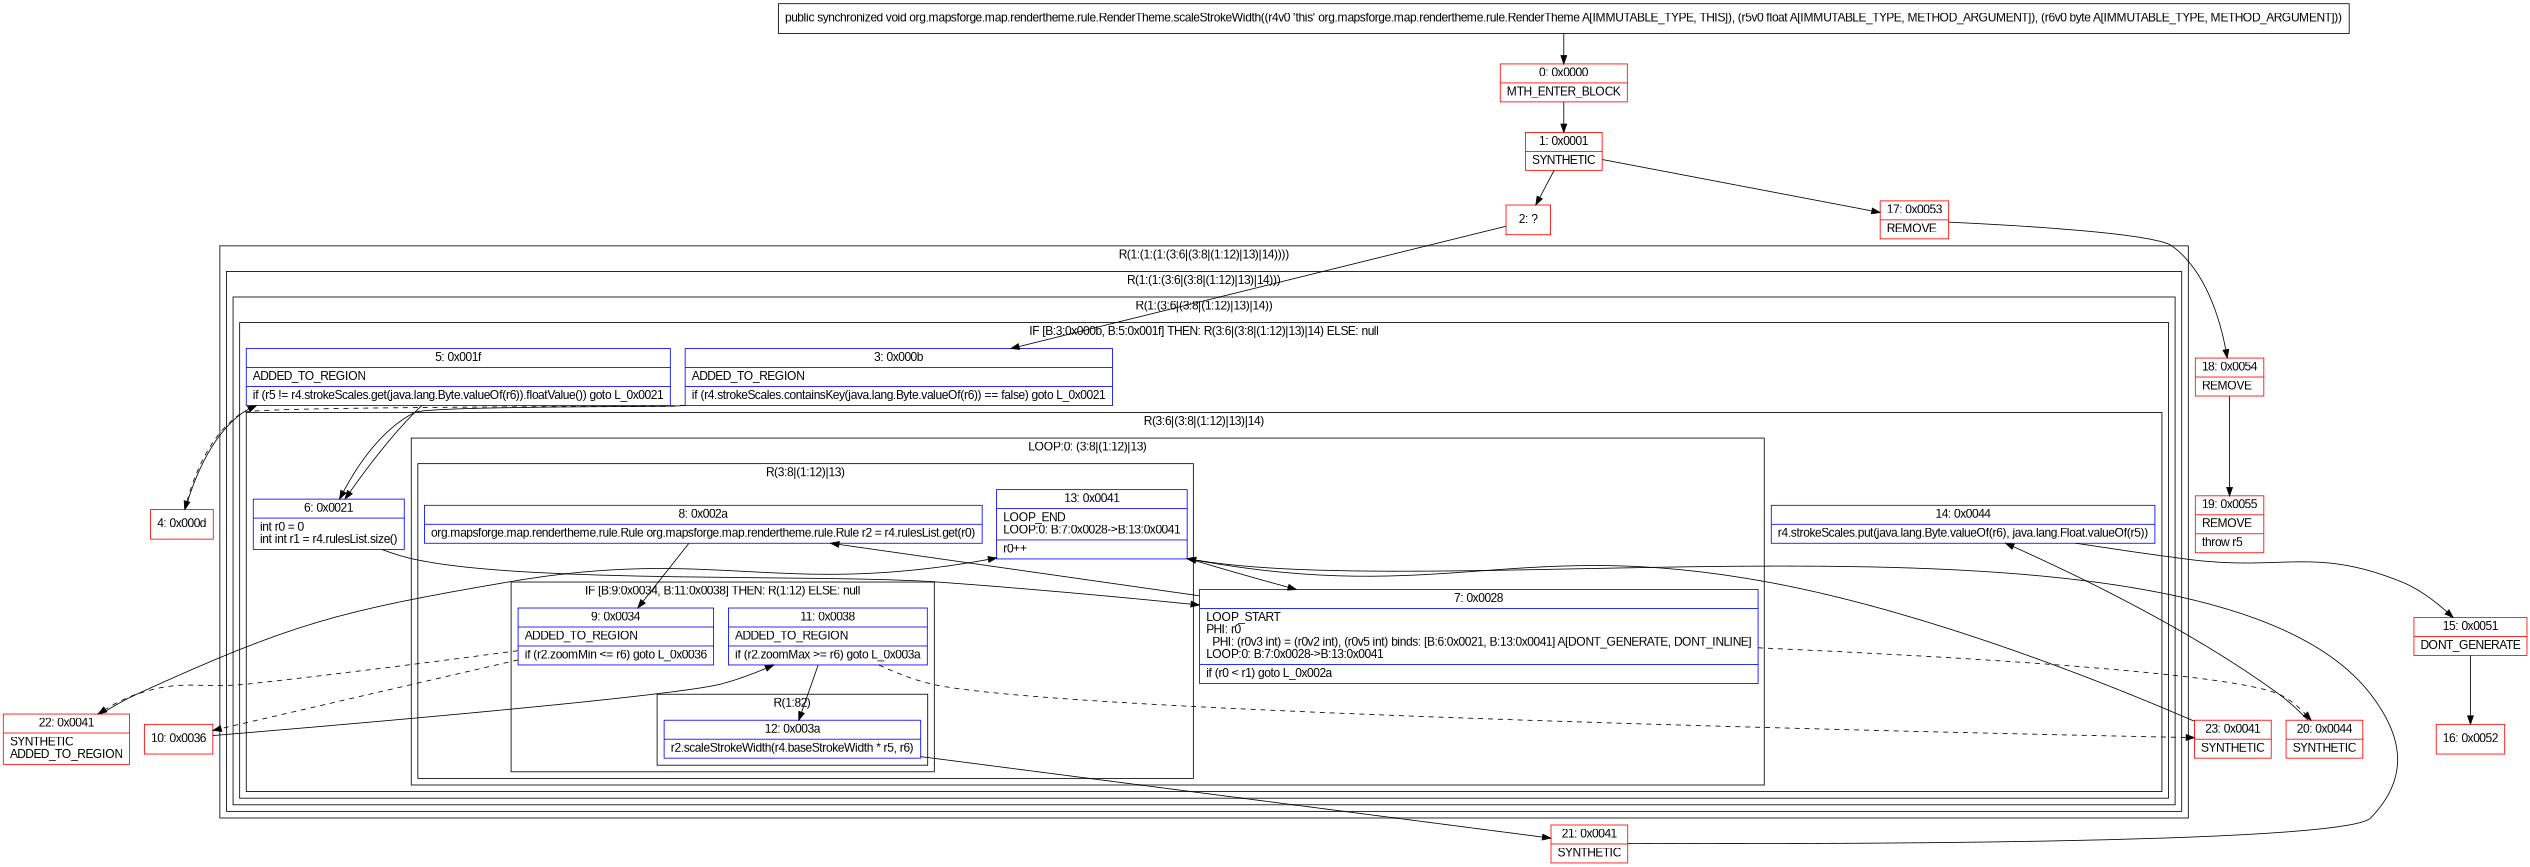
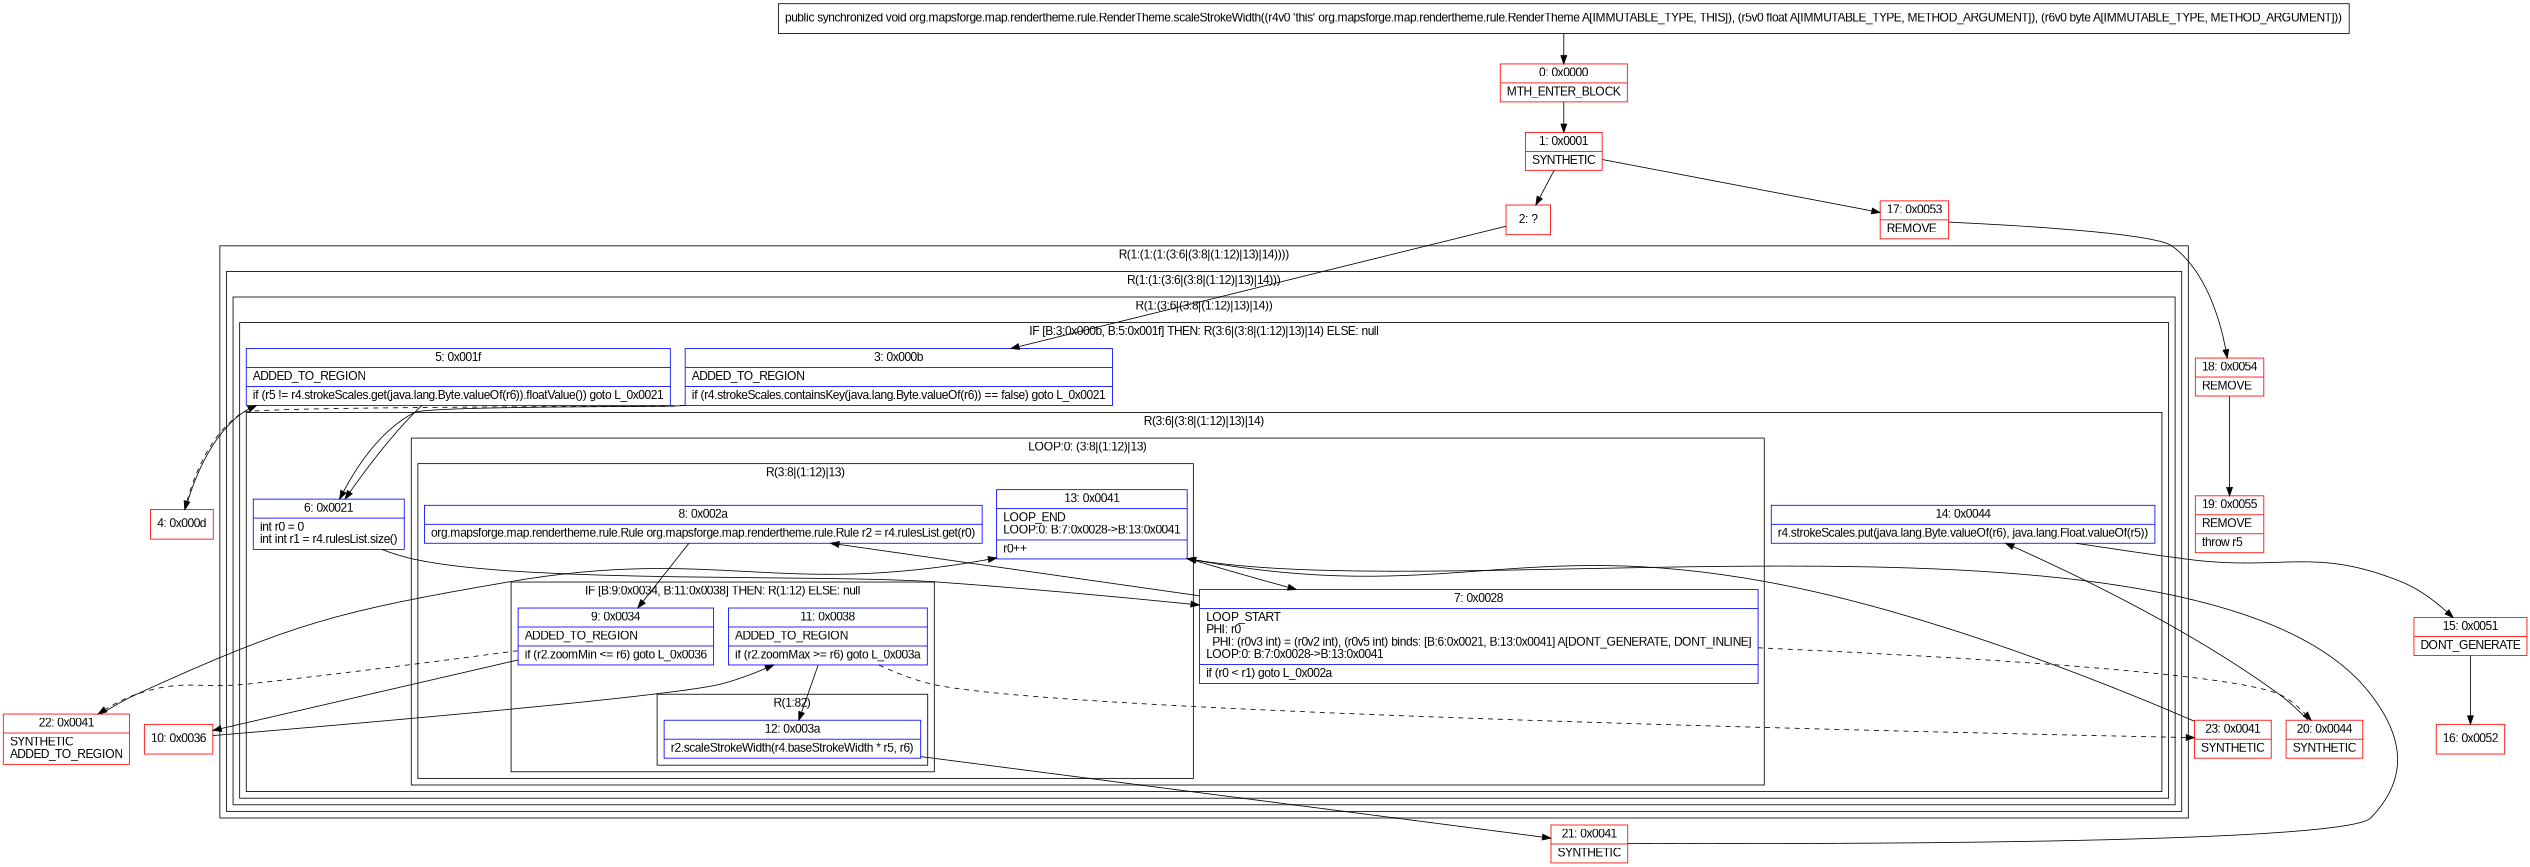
edge "9: 0x0034" -> "10: 0x0036": style dashed -> solid
